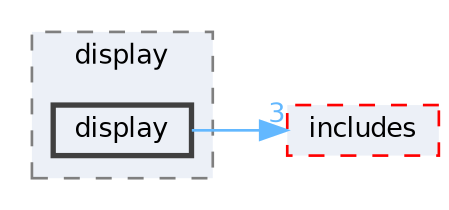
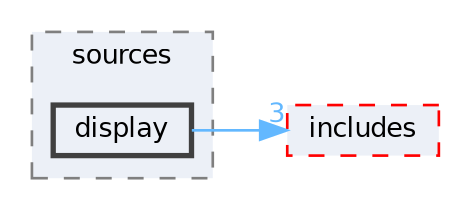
cluster "display": label "display" -> "sources"
